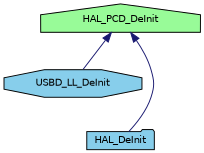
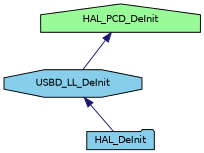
edge "HAL_DeInit" -> "HAL_PCD_DeInit": now "HAL_DeInit" -> "USBD_LL_DeInit"
